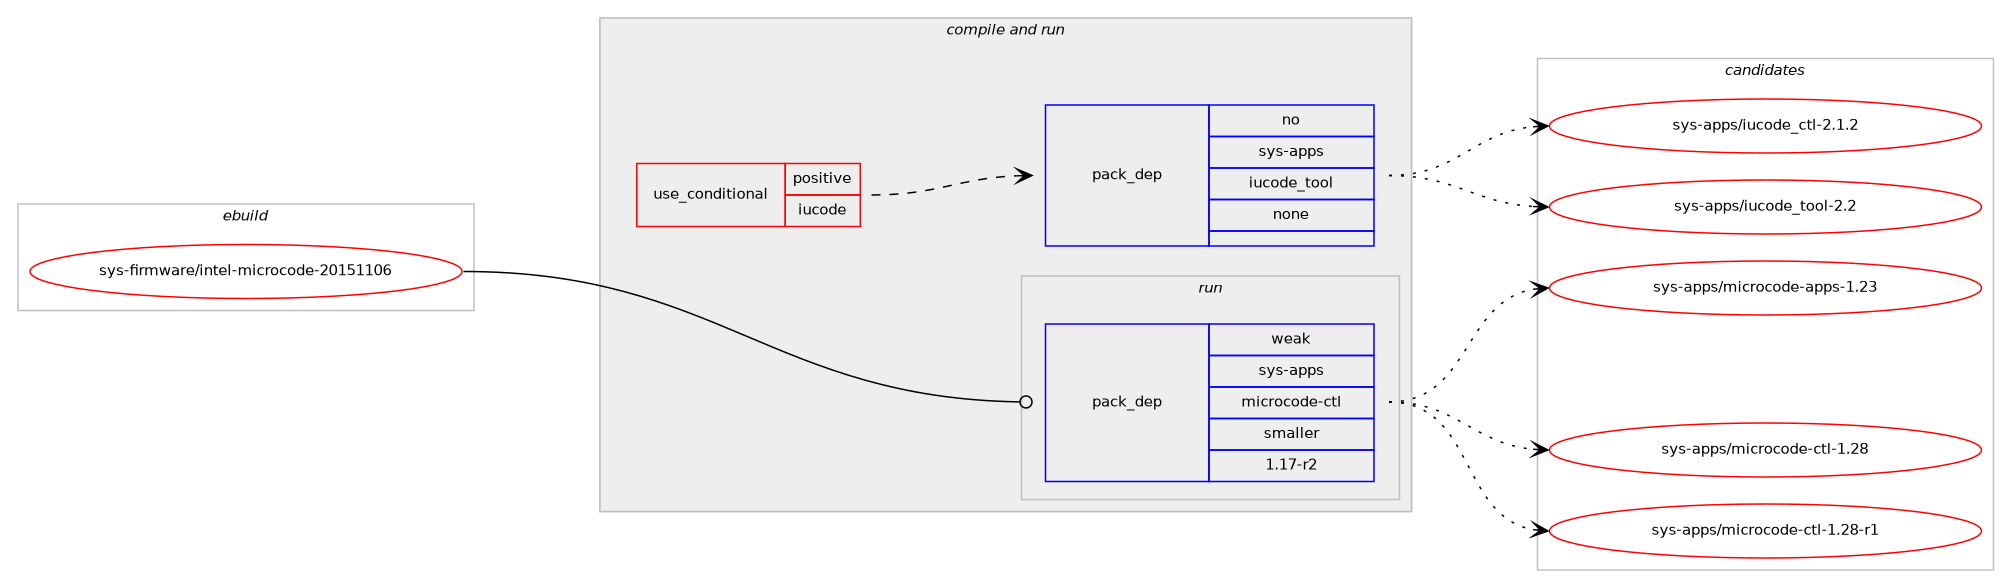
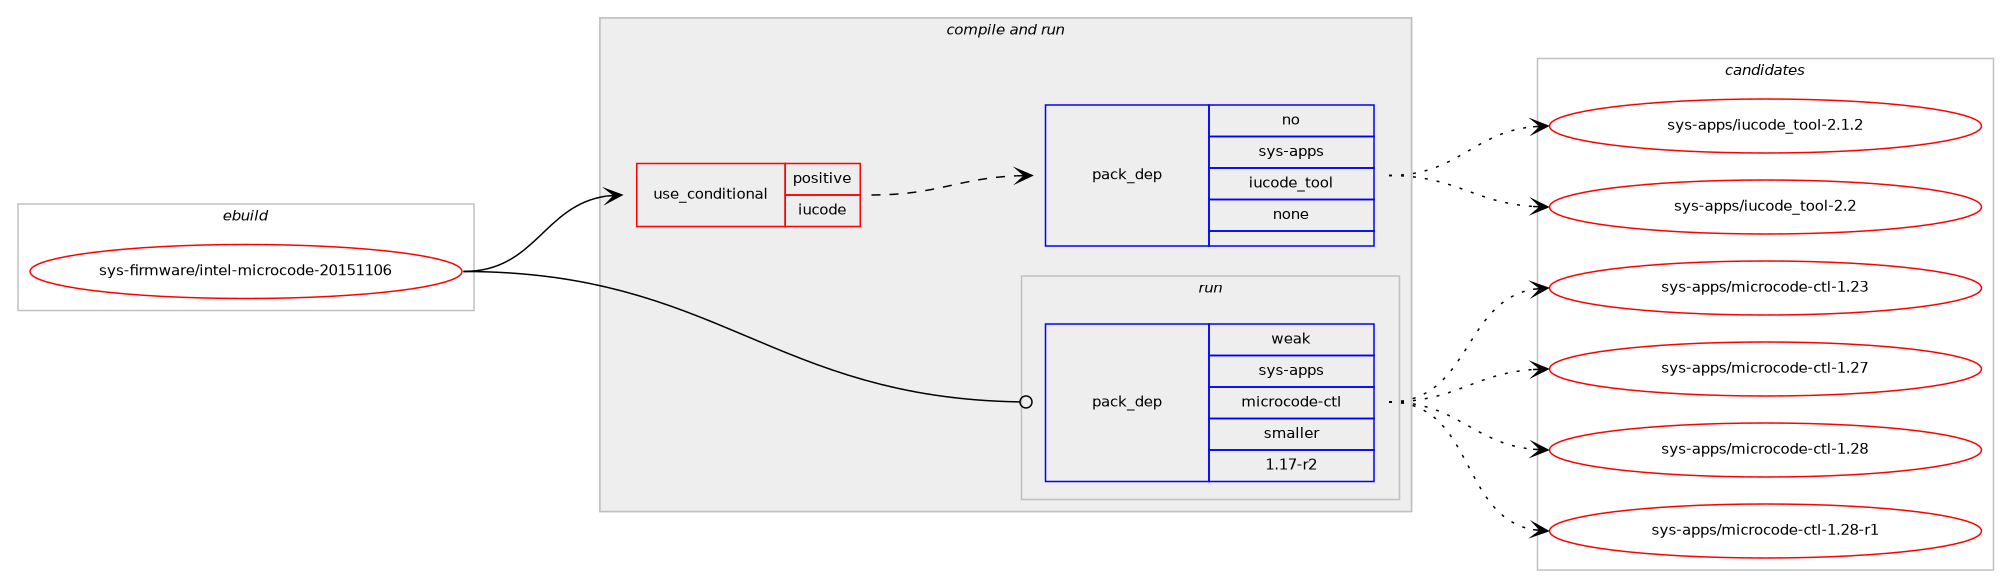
node "sys-apps/iucode_ctl-2.1.2": label "sys-apps/iucode_ctl-2.1.2" -> "sys-apps/iucode_tool-2.1.2"
edge "sys-firmware/intel-microcode-20151106" -> "use_conditional": added
node "sys-apps/microcode-apps-1.23": label "sys-apps/microcode-apps-1.23" -> "sys-apps/microcode-ctl-1.23"
node "sys-apps/microcode-ctl-1.27": added
